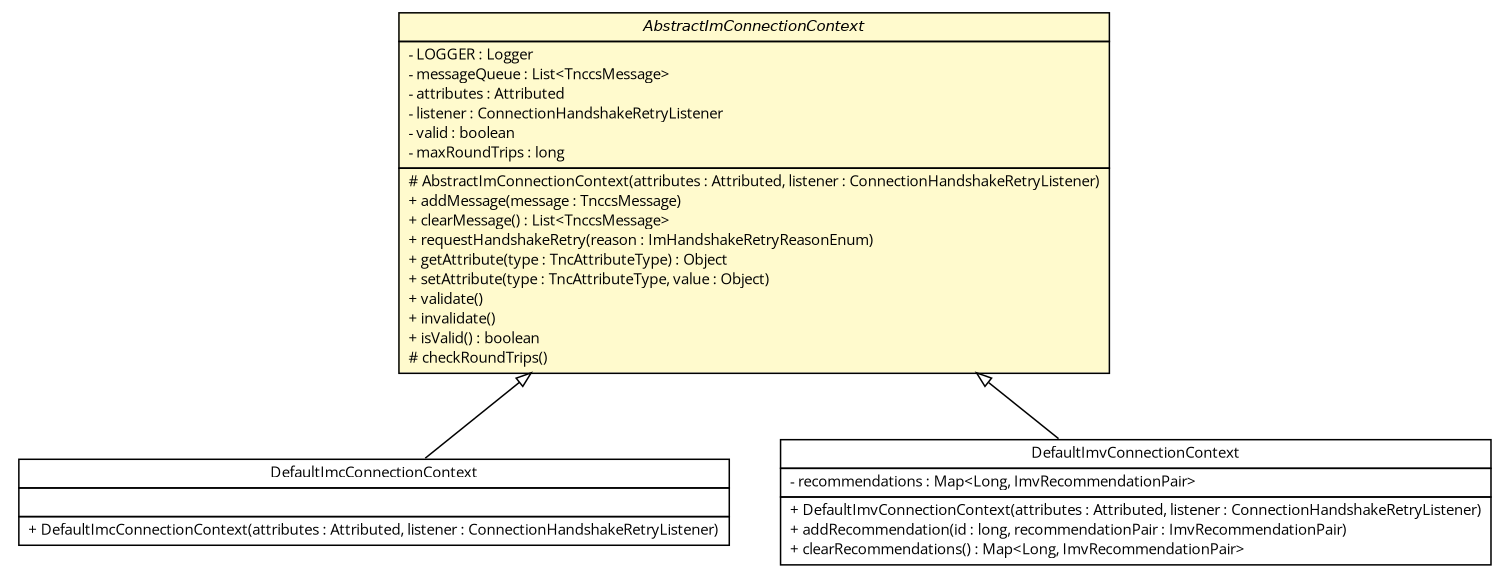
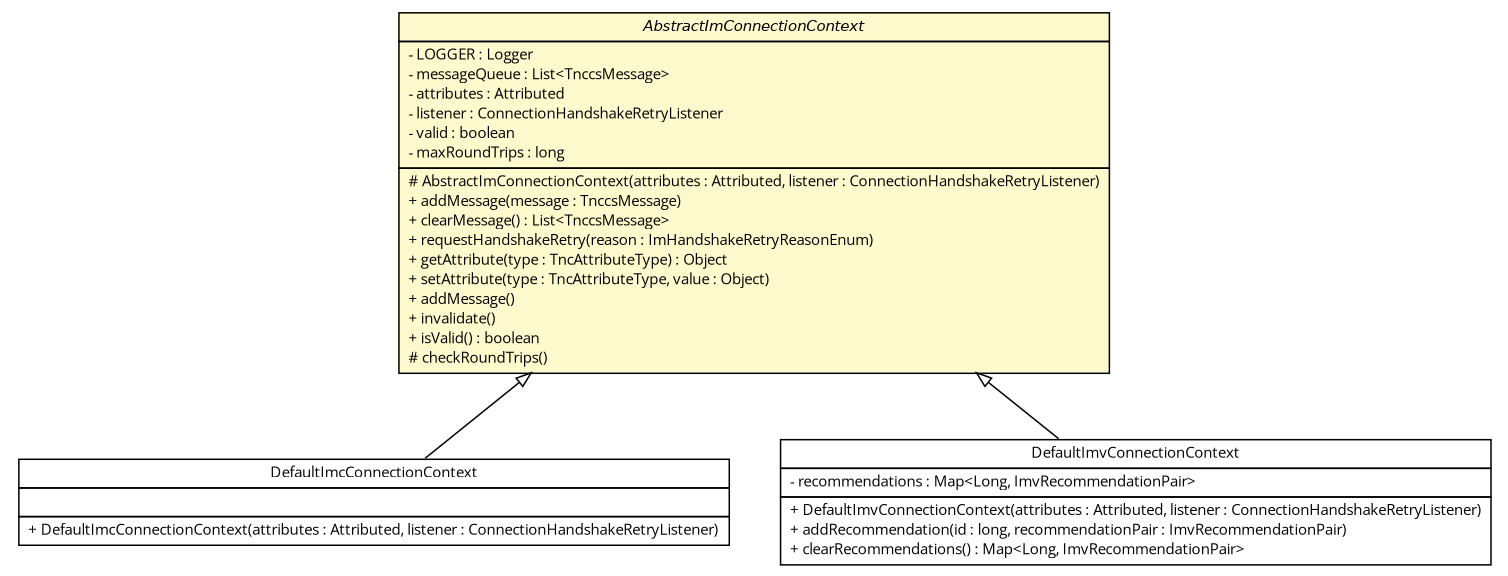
node "AbstractImConnectionContext": text "+ validate()" -> "+ addMessage()"
